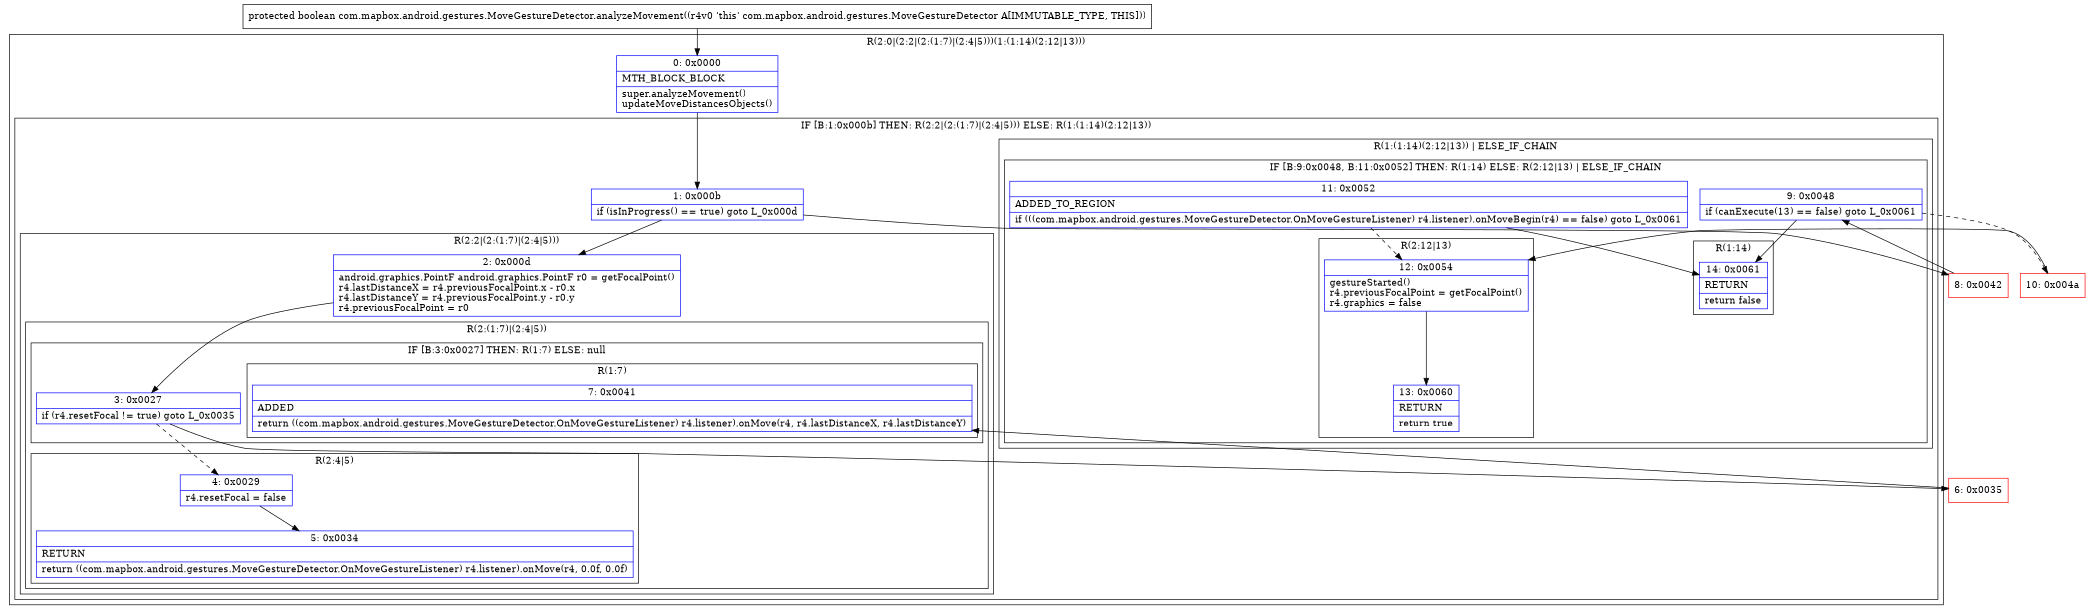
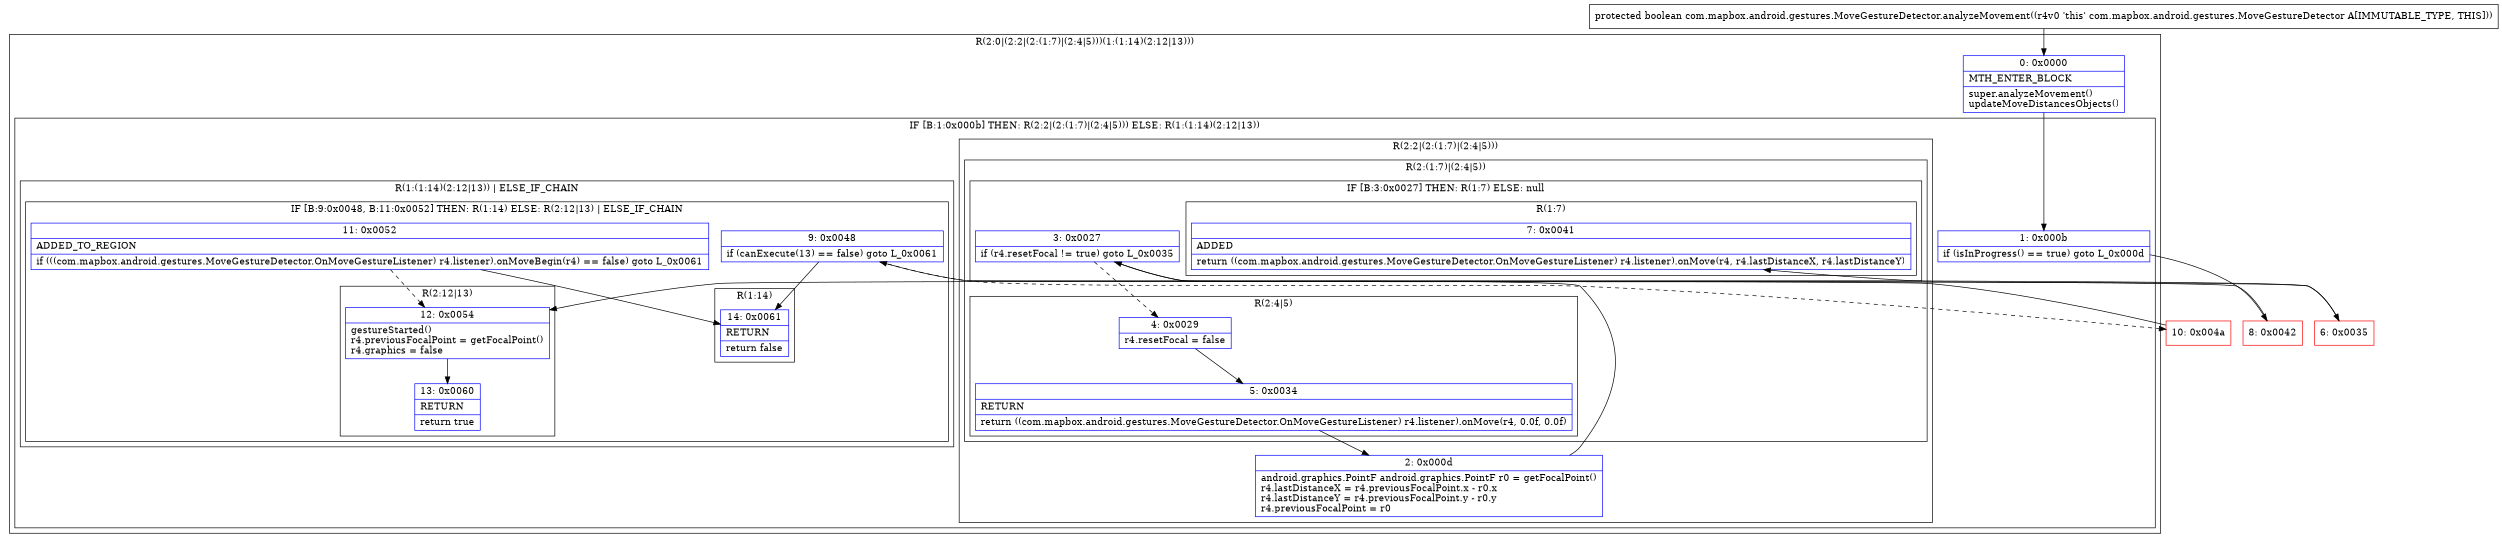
node "0: 0x0000": text "MTH_BLOCK_BLOCK" -> "MTH_ENTER_BLOCK"
edge "1: 0x000b" -> "2: 0x000d": now "5: 0x0034" -> "2: 0x000d"
